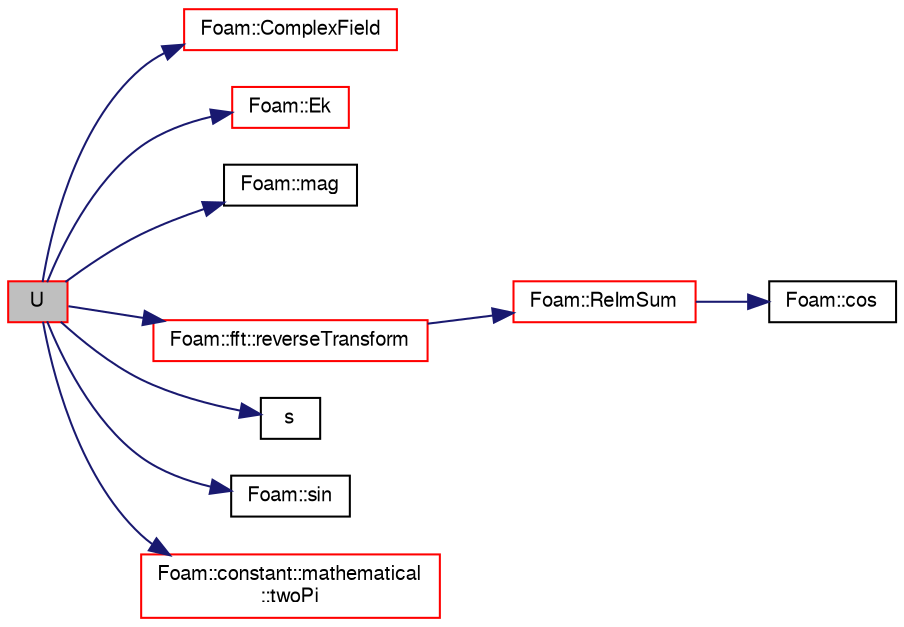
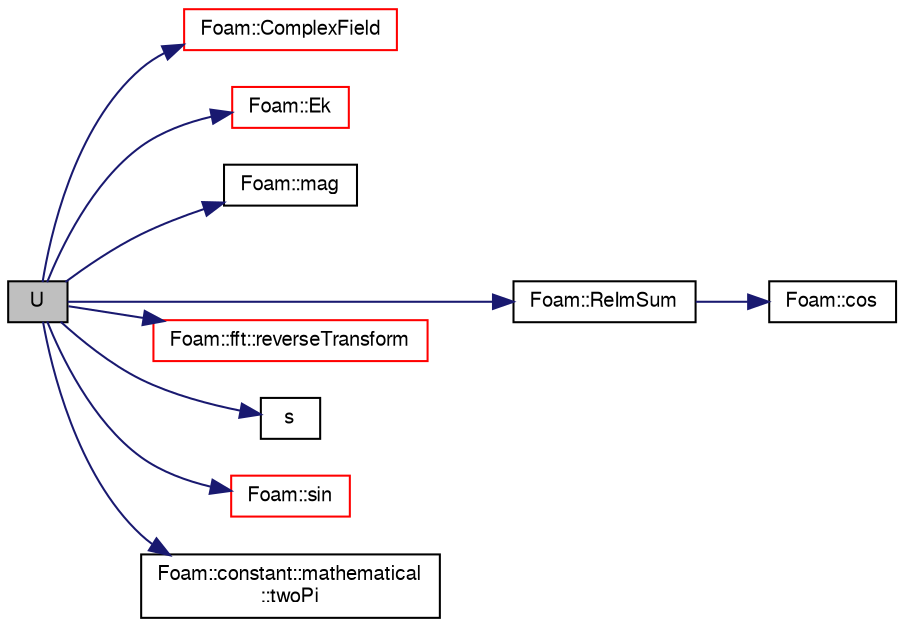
node "U": color red -> black
node "Foam::ReImSum": color red -> black
edge "Foam::fft::reverseTransform" -> "Foam::ReImSum": now "U" -> "Foam::ReImSum"
node "Foam::sin": color black -> red
node "Foam::constant::mathematical ::twoPi": color red -> black
